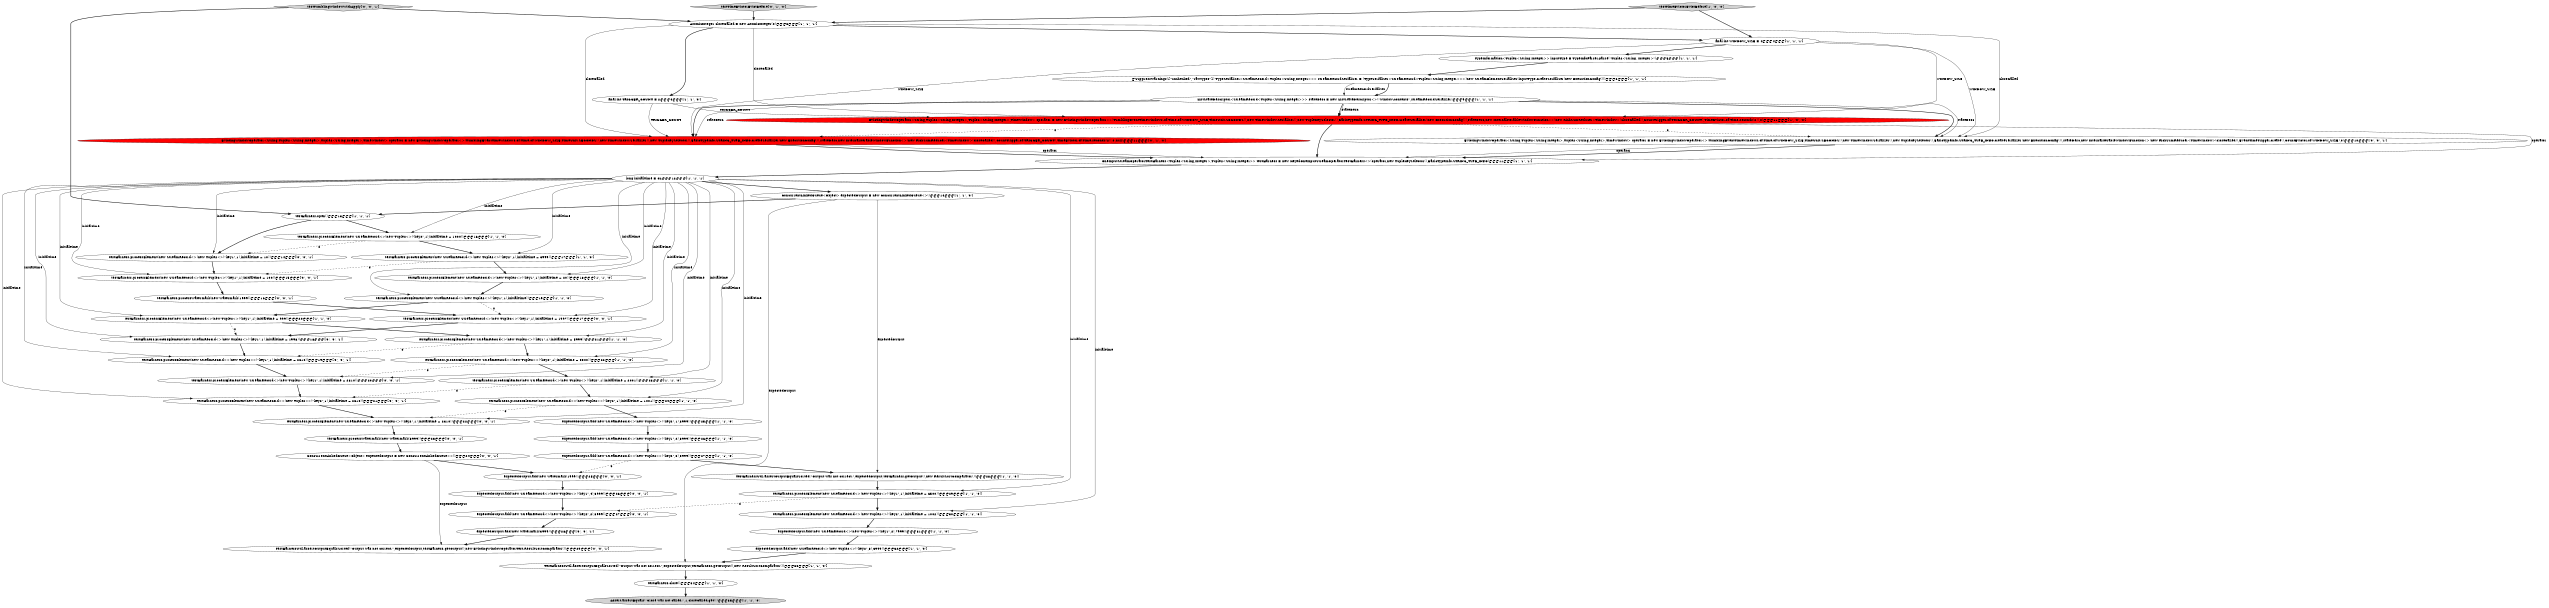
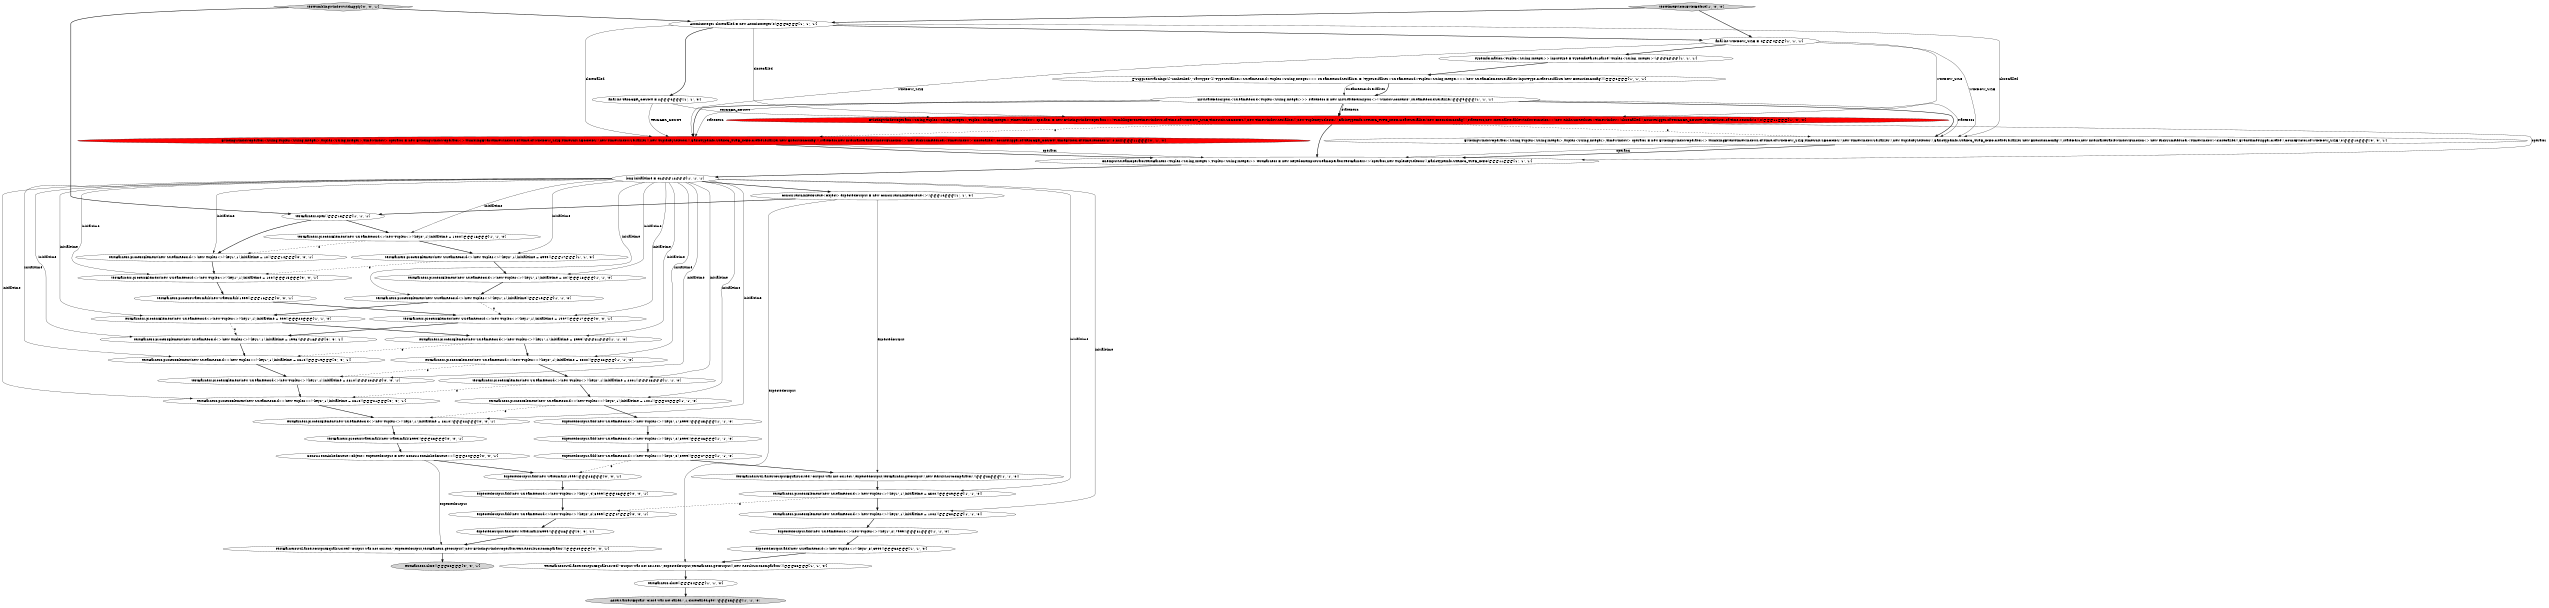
node "testTimeEvictorEvictBefore['0', '1', '0']": removed
node "testHarness.close()@@@30@@@['0', '0', '1']": added
